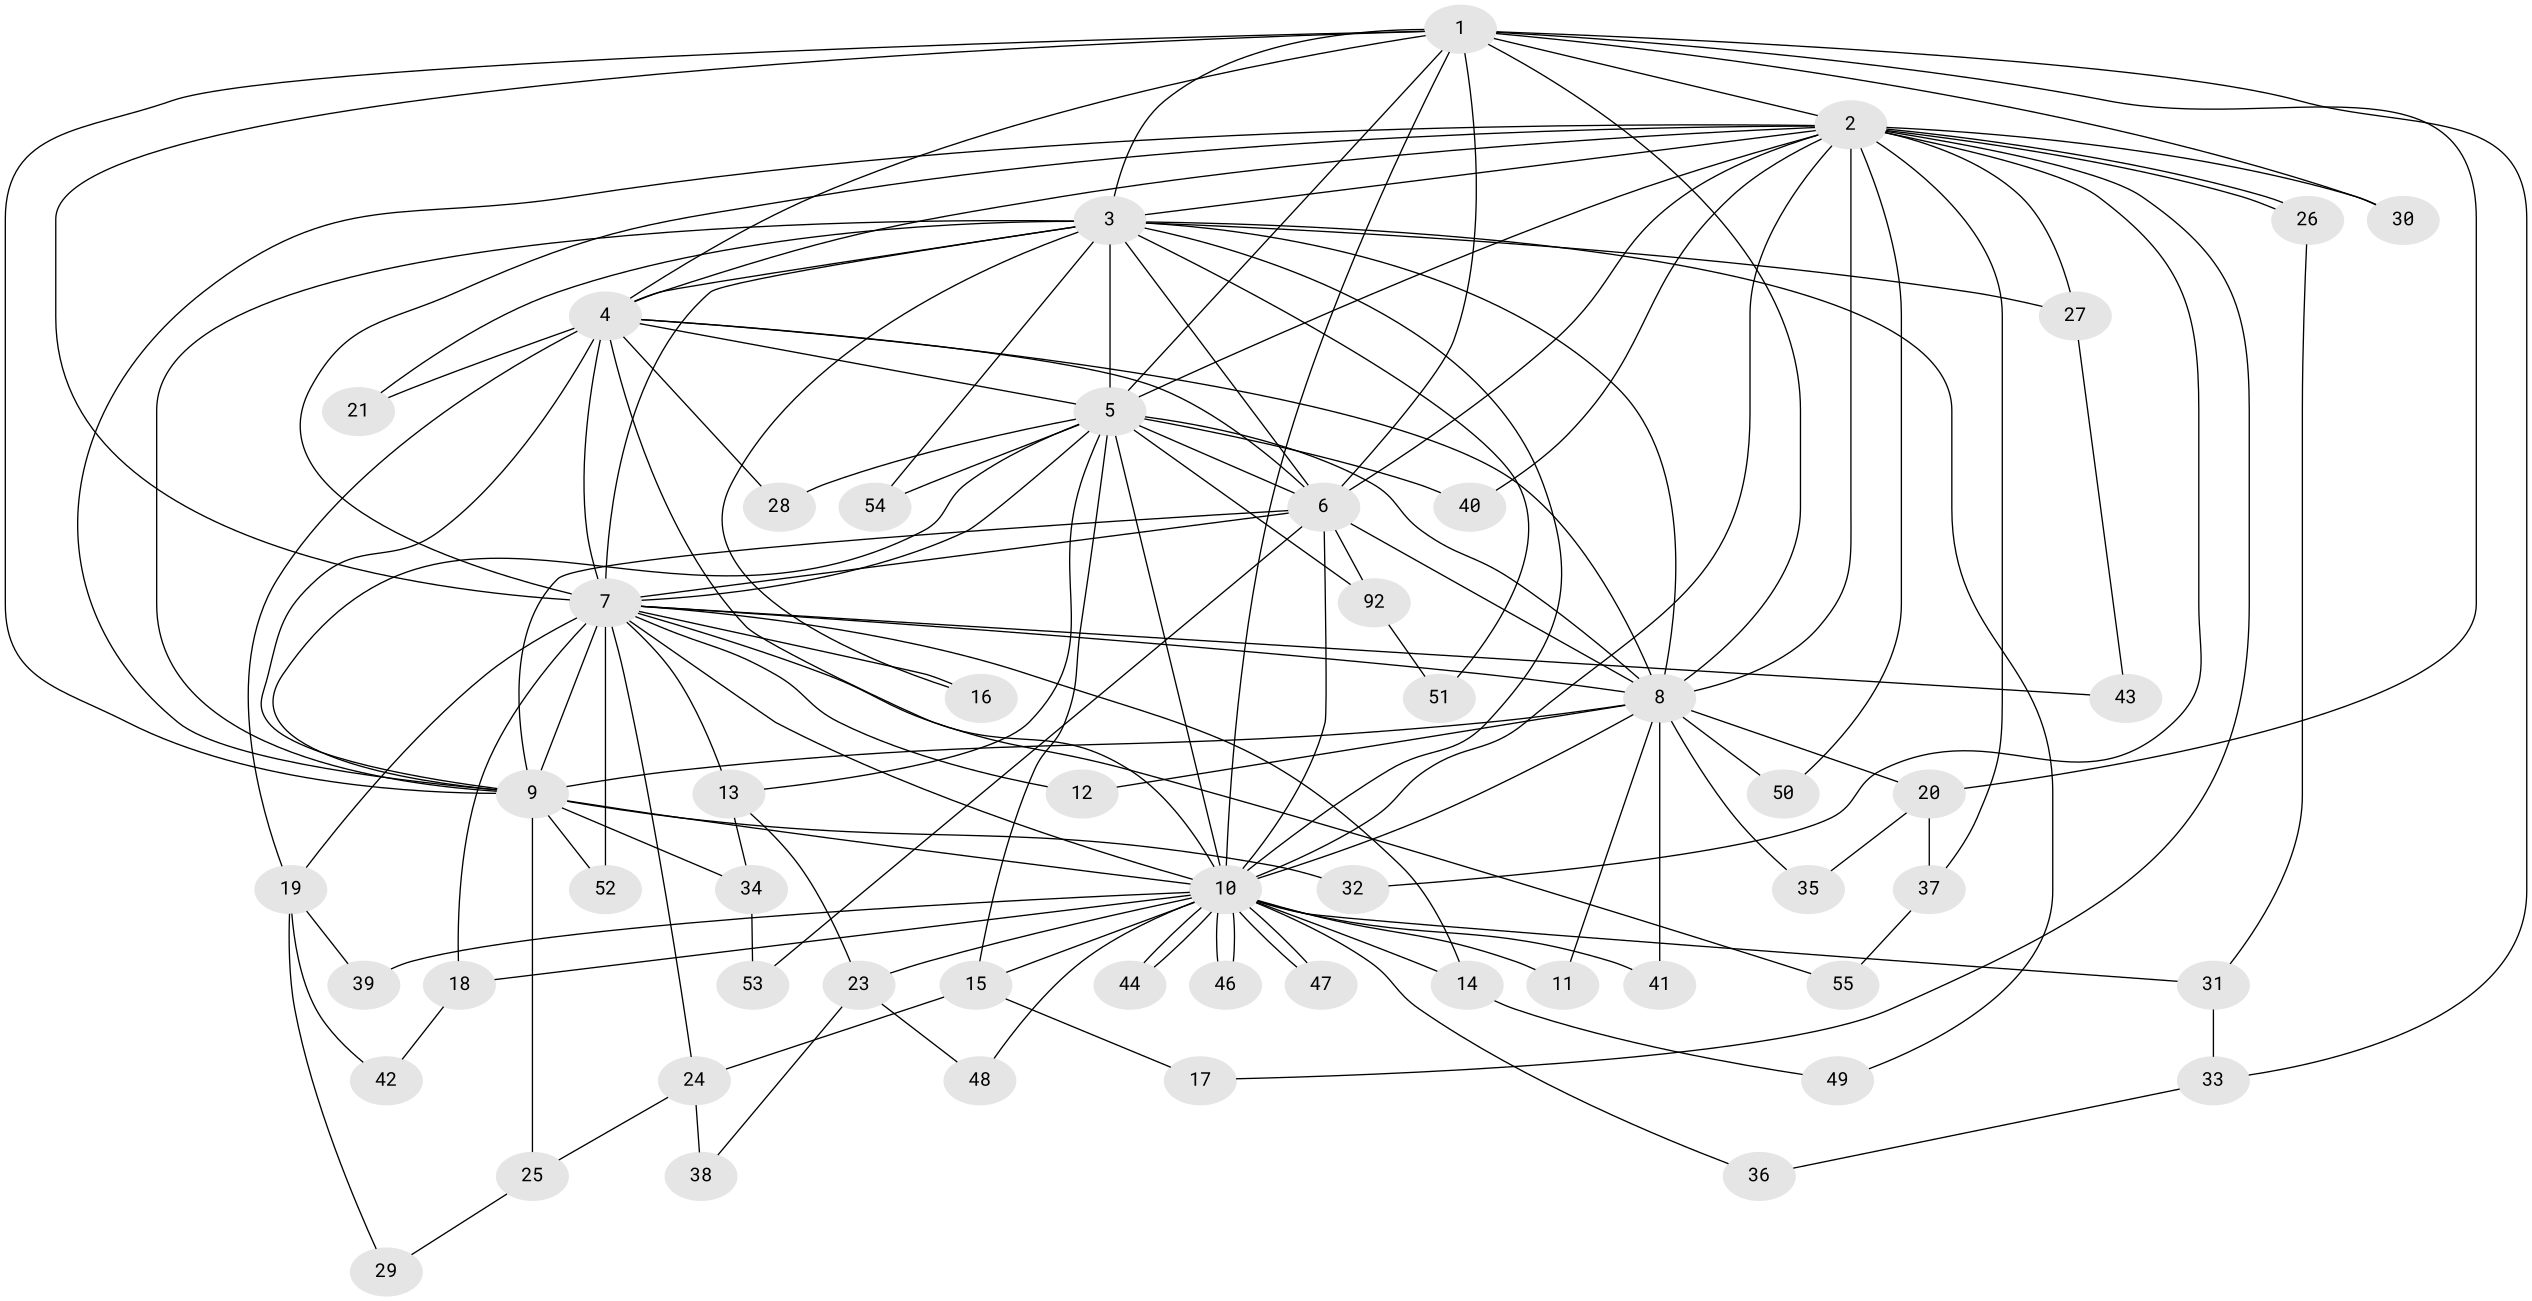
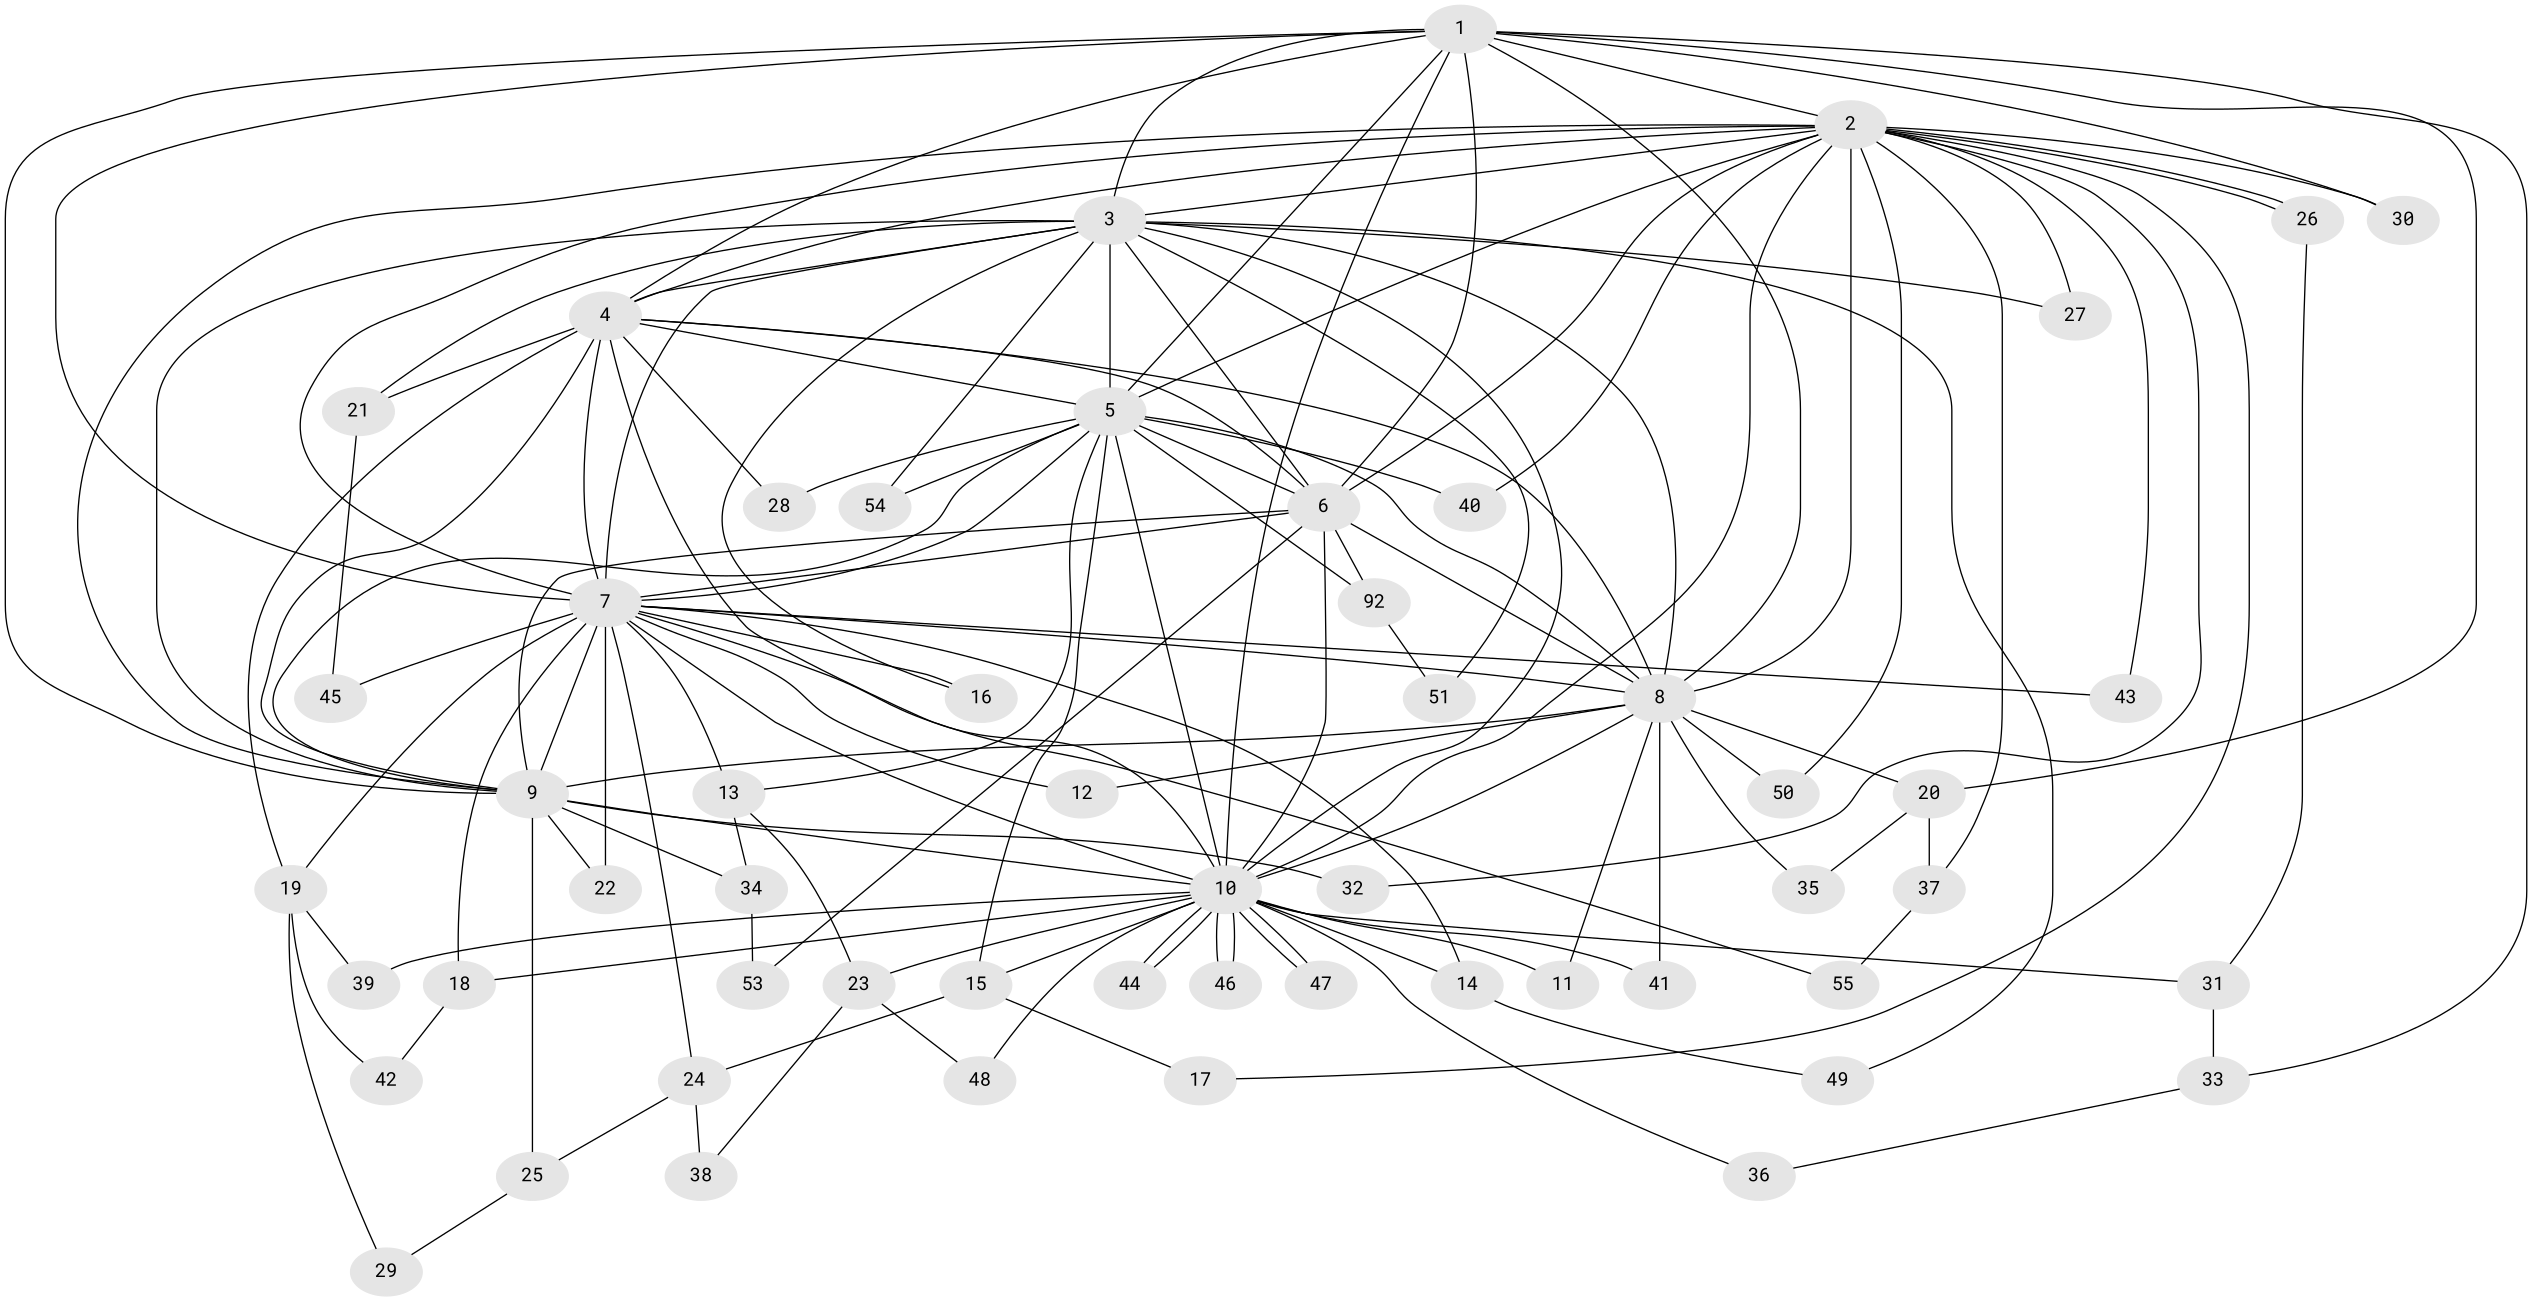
edge "27" -- "43": now "2" -- "43"
node "45": added
node "52": label "52" -> "22"
